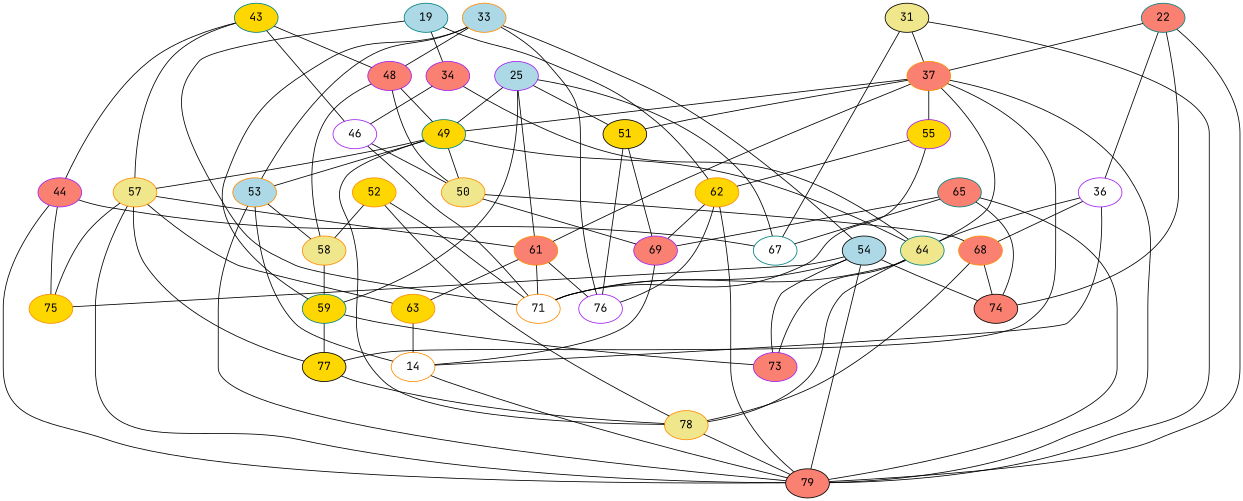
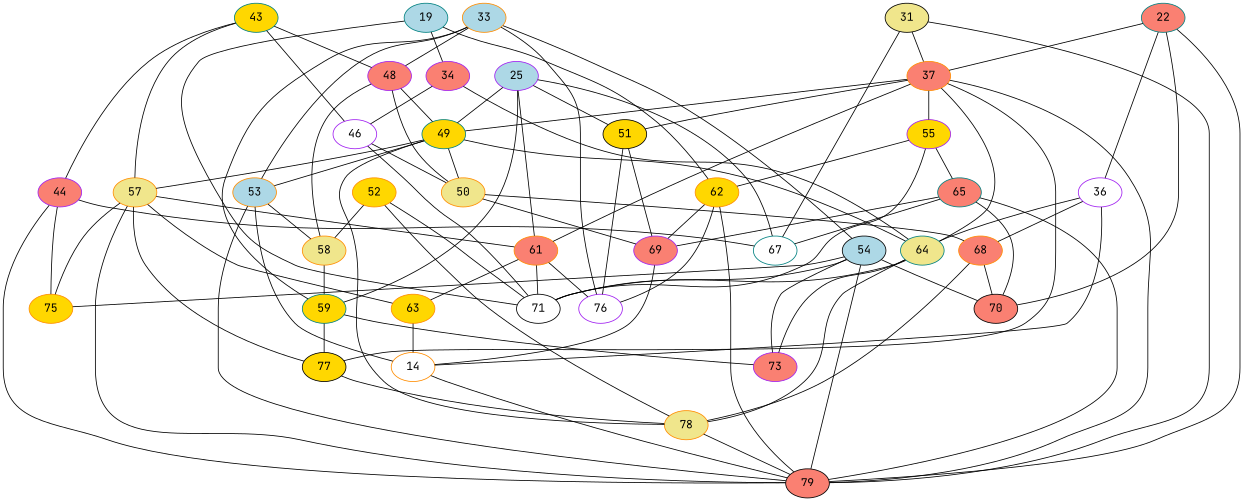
edge "55" -- "65": added
node "71": color darkorange -> black
node "74": label "74" -> "70"
